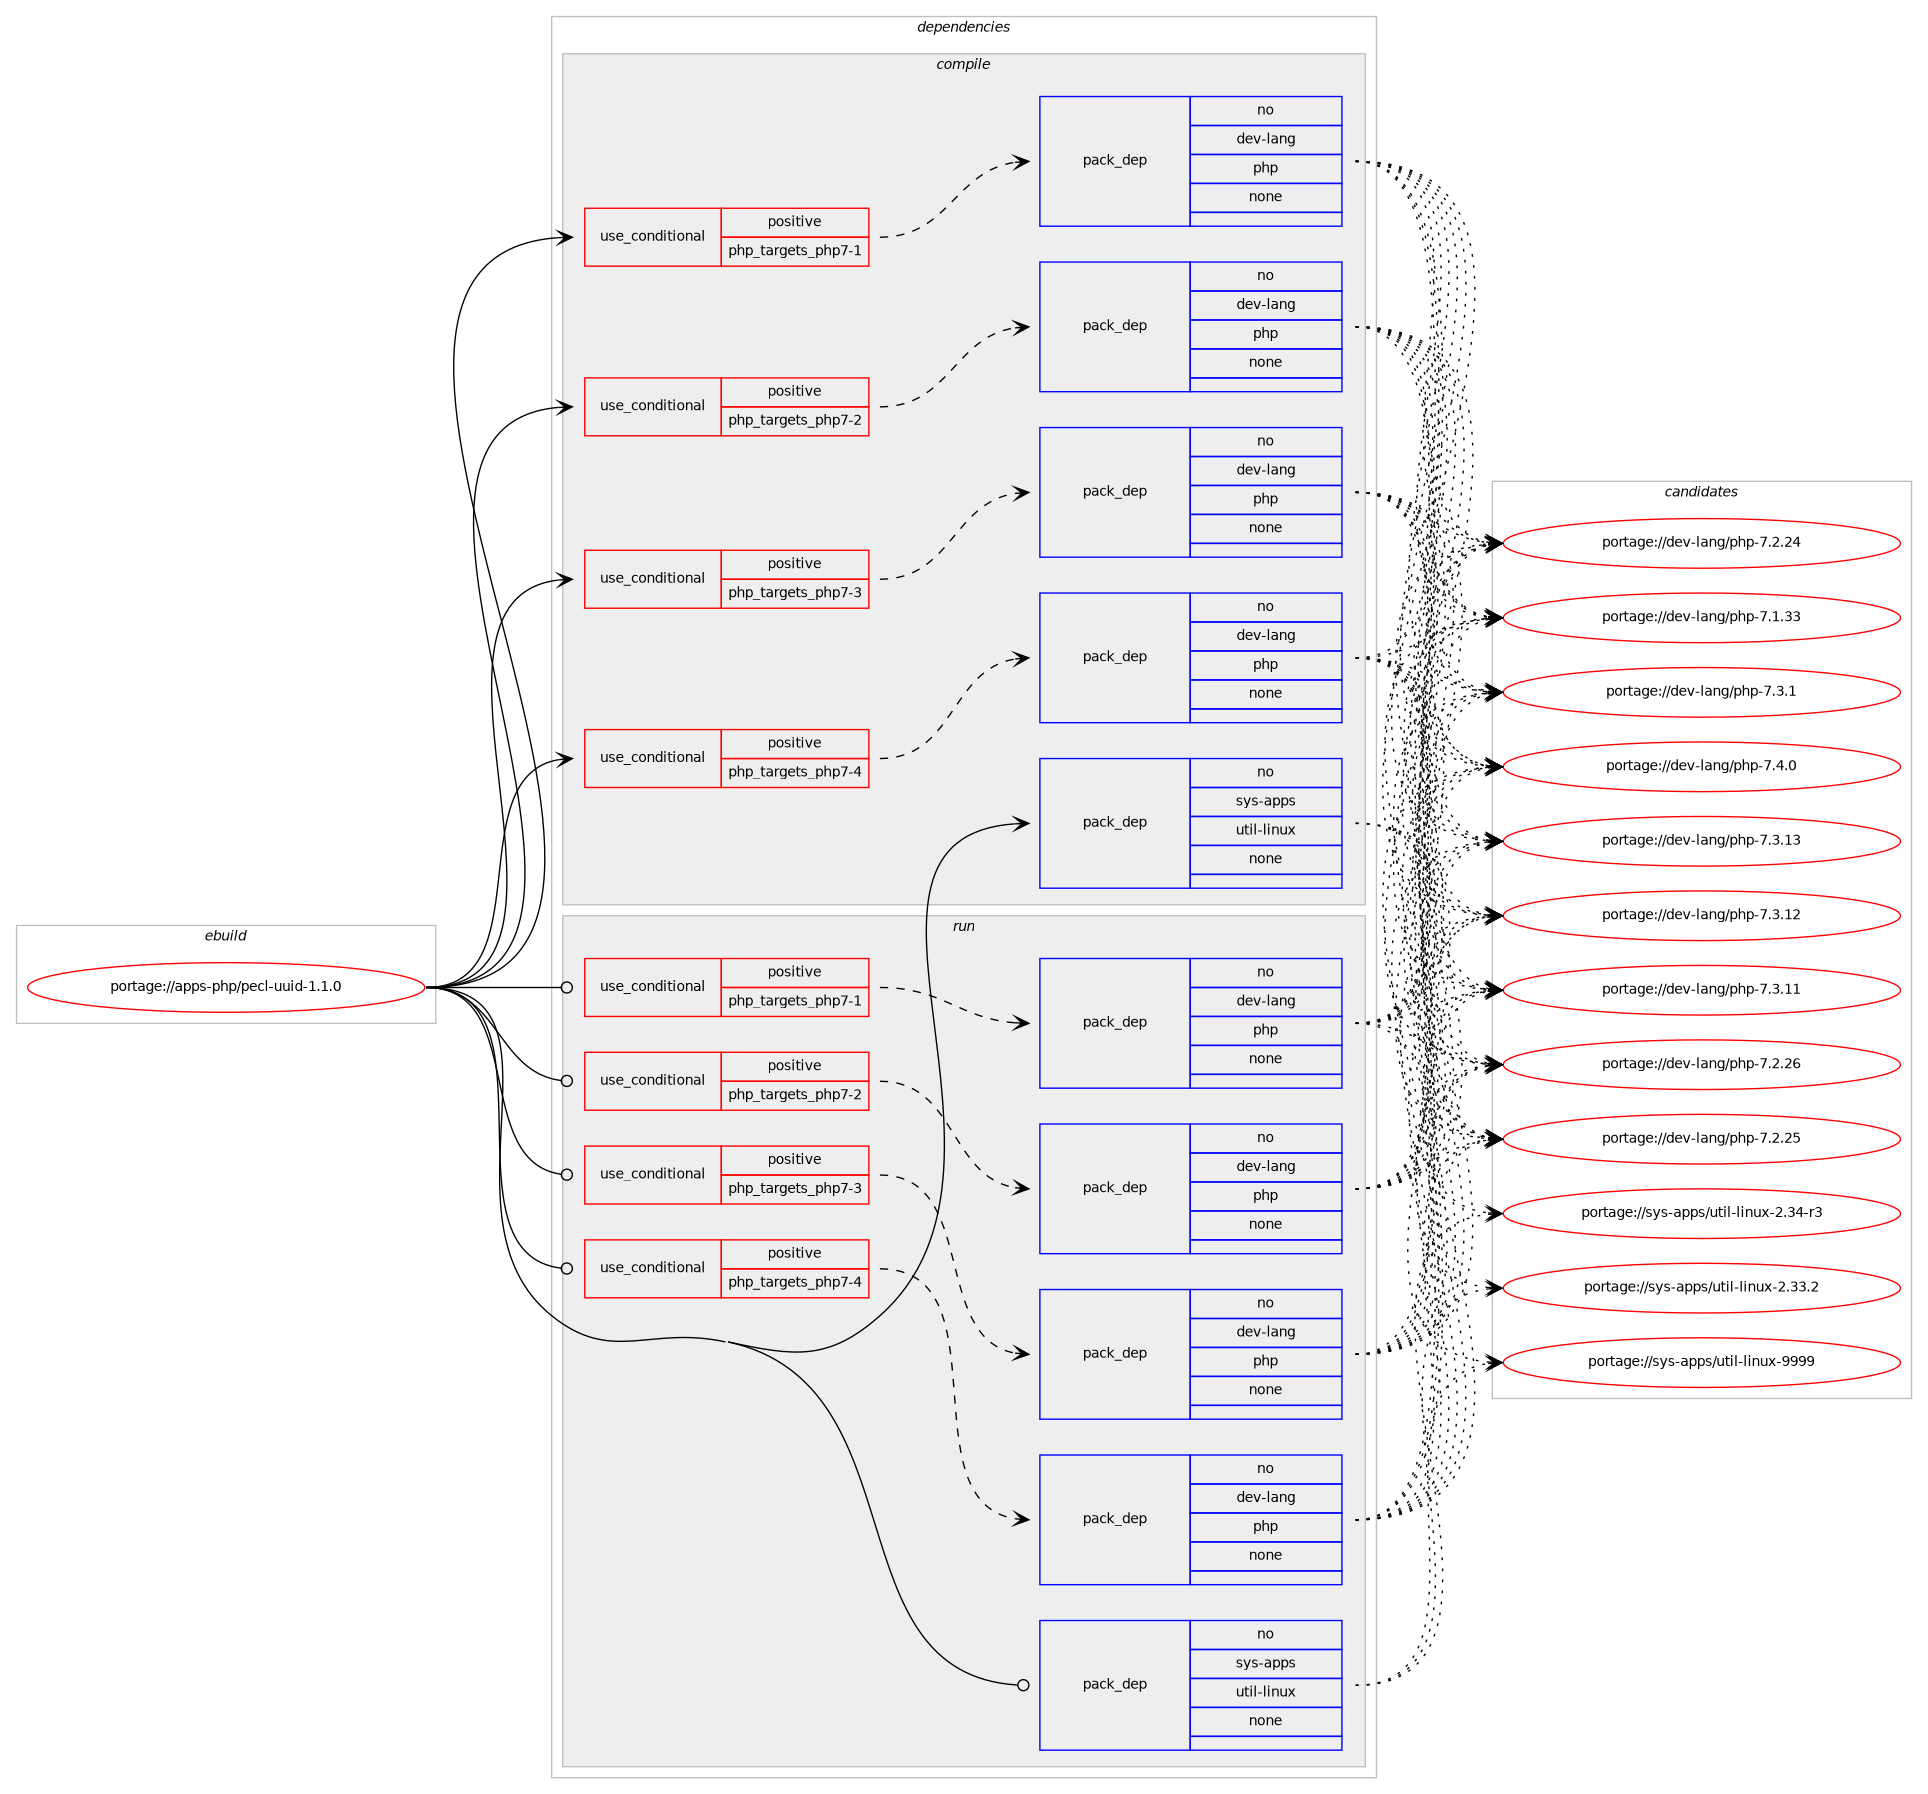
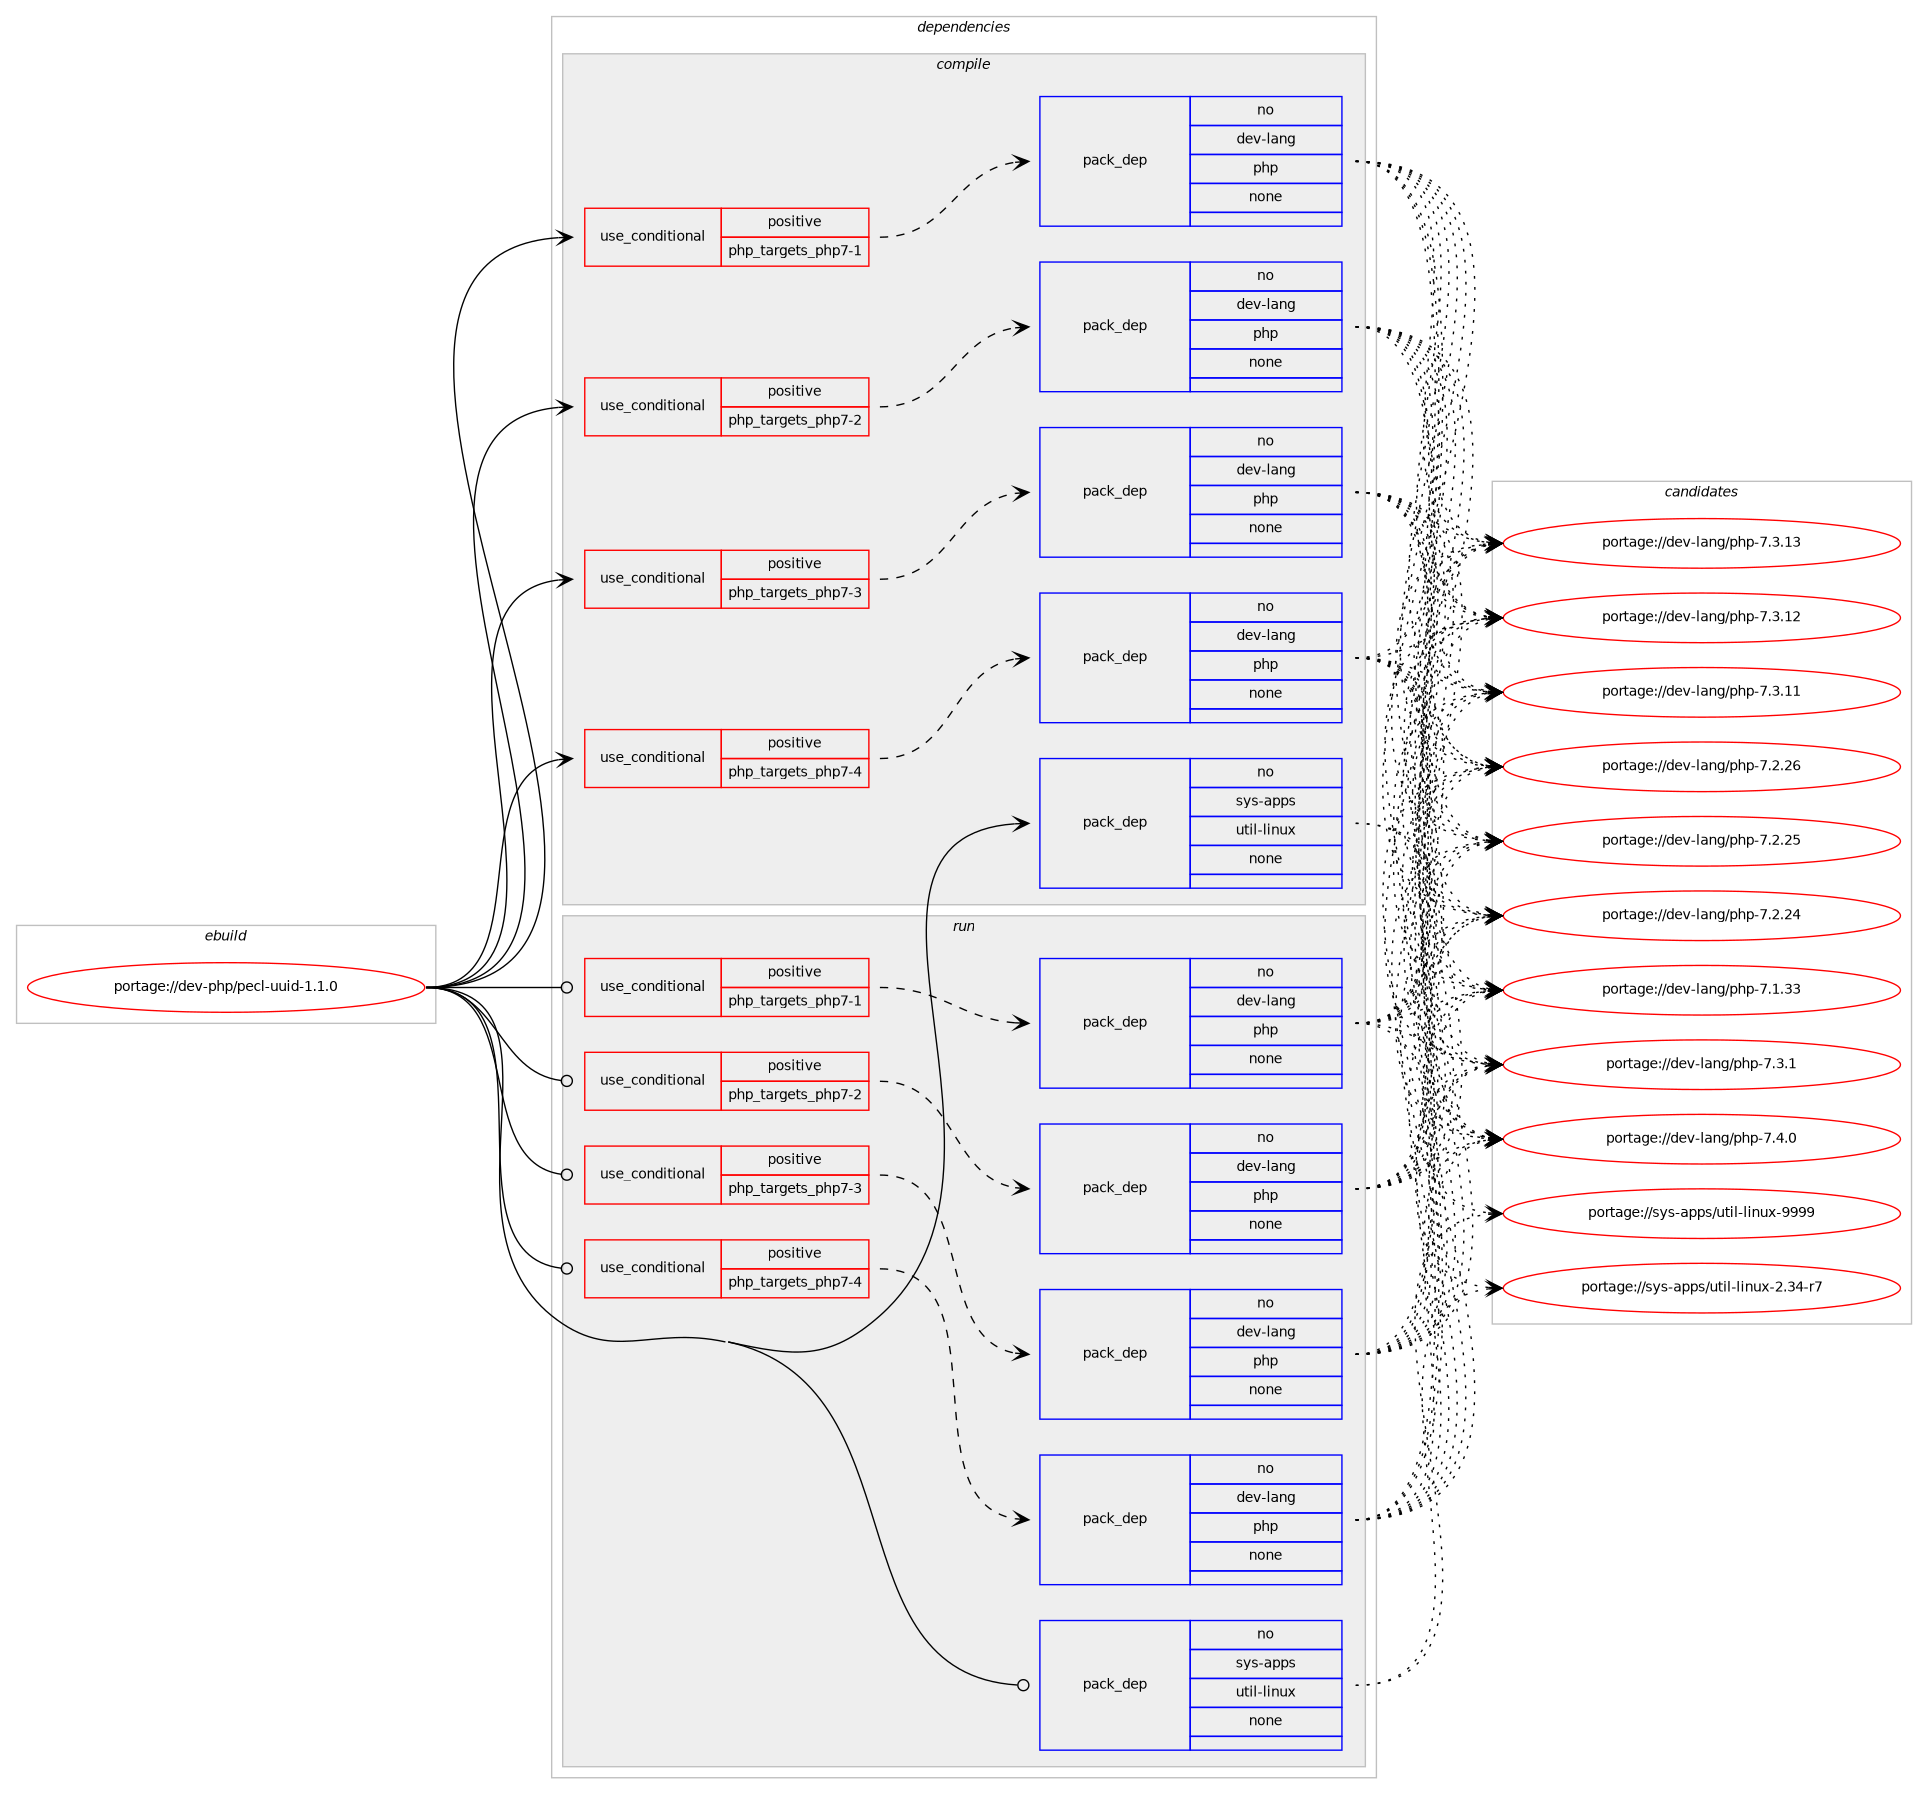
node "portage://apps-php/pecl-uuid-1.1.0": label "portage://apps-php/pecl-uuid-1.1.0" -> "portage://dev-php/pecl-uuid-1.1.0"
node "portage://sys-apps/util-linux-2.34-r3": label "portage://sys-apps/util-linux-2.34-r3" -> "portage://sys-apps/util-linux-2.34-r7"
node "portage://sys-apps/util-linux-2.33.2": removed
